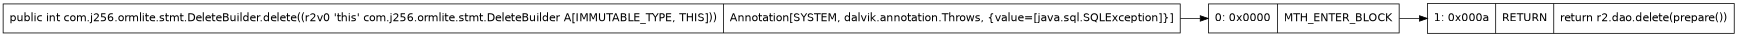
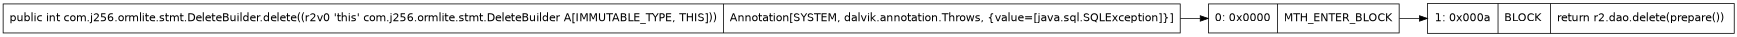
node "1: 0x000a": text "RETURN" -> "BLOCK"
